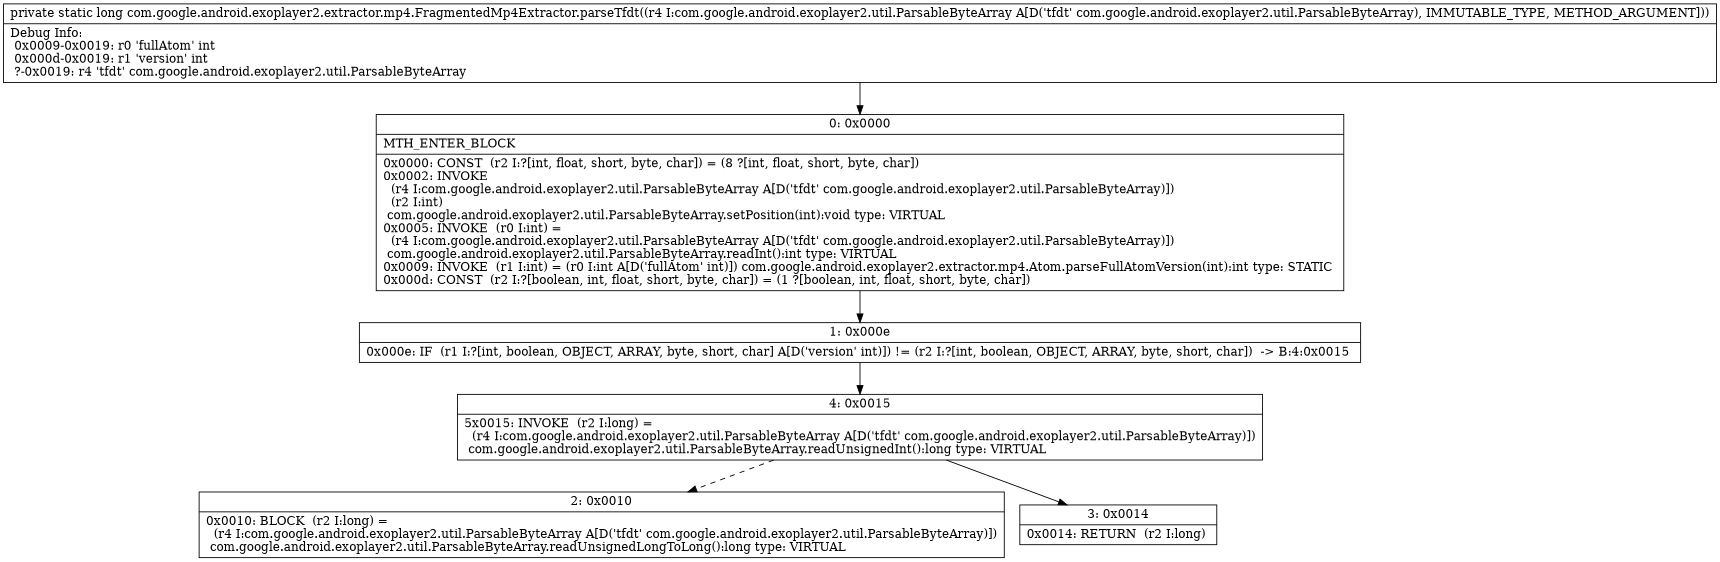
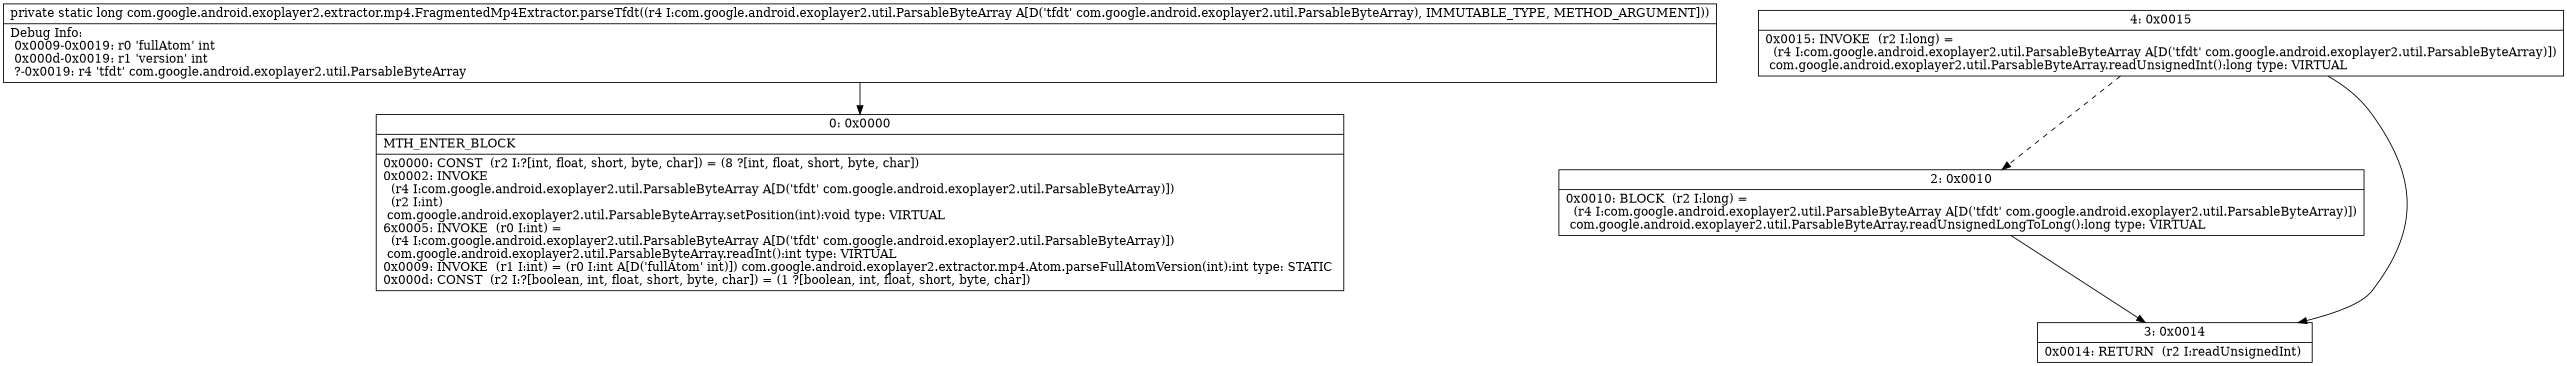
node "0: 0x0000": text "0x0005: INVOKE  (r0 I:int) =" -> "6x0005: INVOKE  (r0 I:int) ="
edge "2: 0x0010" -> "3: 0x0014": added
node "1: 0x000e": removed
node "4: 0x0015": text "5x0015: INVOKE  (r2 I:long) =" -> "0x0015: INVOKE  (r2 I:long) ="
node "3: 0x0014": text "0x0014: RETURN  (r2 I:long)" -> "0x0014: RETURN  (r2 I:readUnsignedInt)"
